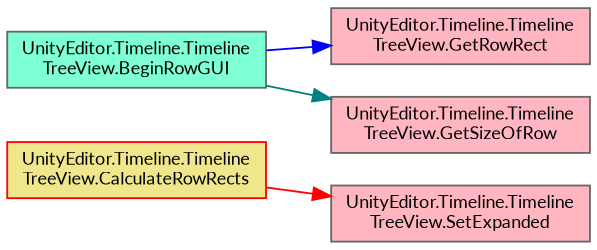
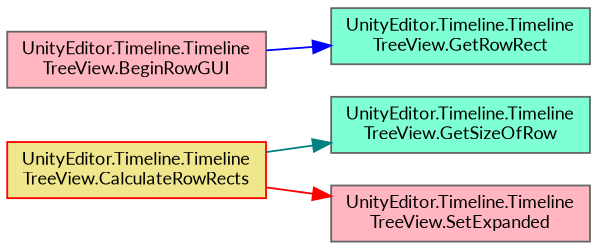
node "UnityEditor.Timeline.Timeline TreeView.GetRowRect": fillcolor lightpink -> aquamarine
node "UnityEditor.Timeline.Timeline TreeView.BeginRowGUI": fillcolor aquamarine -> lightpink
edge "UnityEditor.Timeline.Timeline TreeView.BeginRowGUI" -> "UnityEditor.Timeline.Timeline TreeView.GetSizeOfRow": now "UnityEditor.Timeline.Timeline TreeView.CalculateRowRects" -> "UnityEditor.Timeline.Timeline TreeView.GetSizeOfRow"
node "UnityEditor.Timeline.Timeline TreeView.GetSizeOfRow": fillcolor lightpink -> aquamarine
